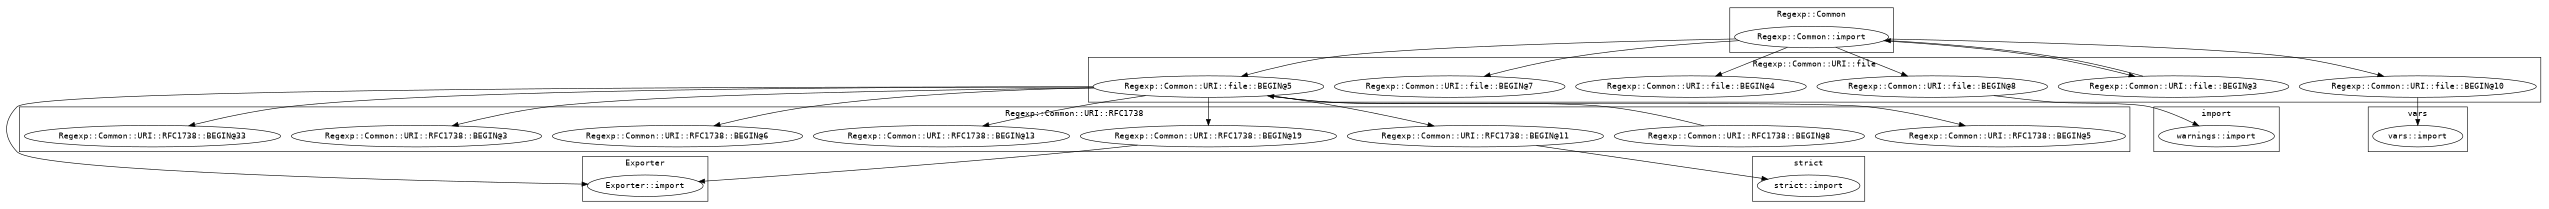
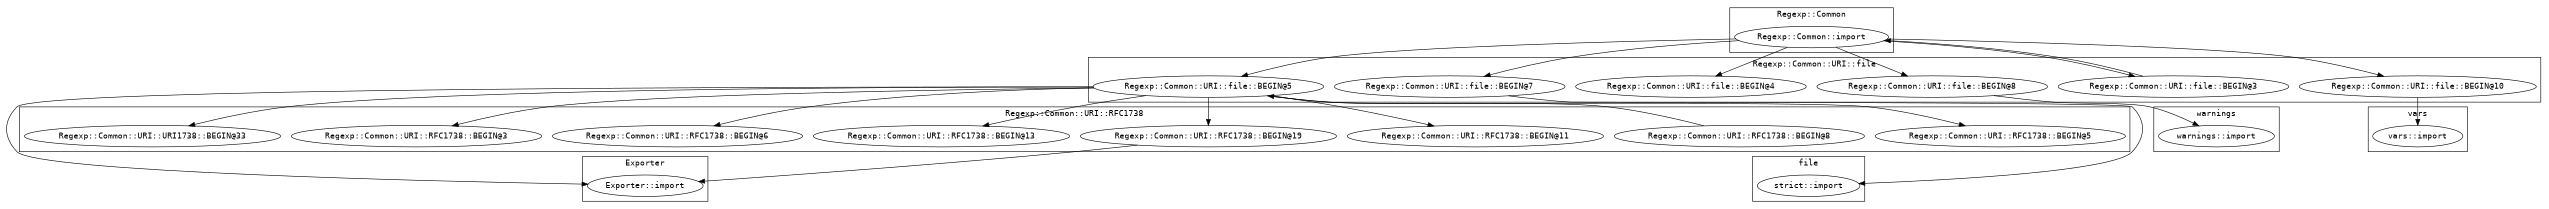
cluster "import": label "import" -> "warnings"
node "Regexp::Common::URI::RFC1738::BEGIN@33": label "Regexp::Common::URI::RFC1738::BEGIN@33" -> "Regexp::Common::URI::URI1738::BEGIN@33"
edge "Regexp::Common::URI::RFC1738::BEGIN@11" -> "strict::import": now "Regexp::Common::URI::file::BEGIN@7" -> "strict::import"
cluster "strict": label "strict" -> "file"
